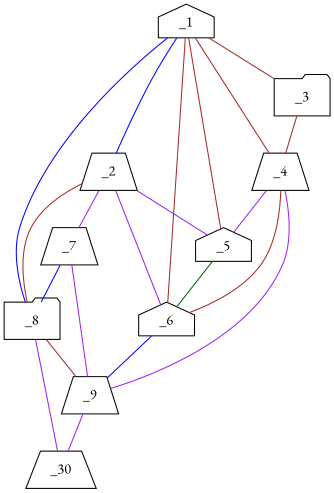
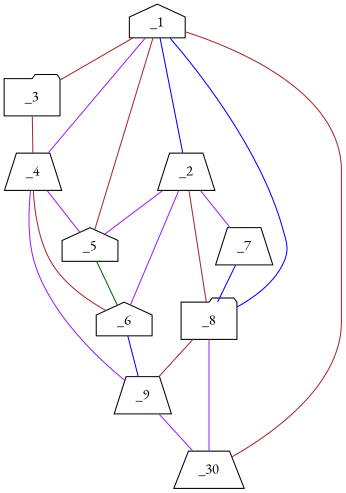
edge "_1" -- "_4": color brown -> purple
edge "_1" -- "_6": now "_1" -- "_30"
edge "_7" -- "_9": removed
